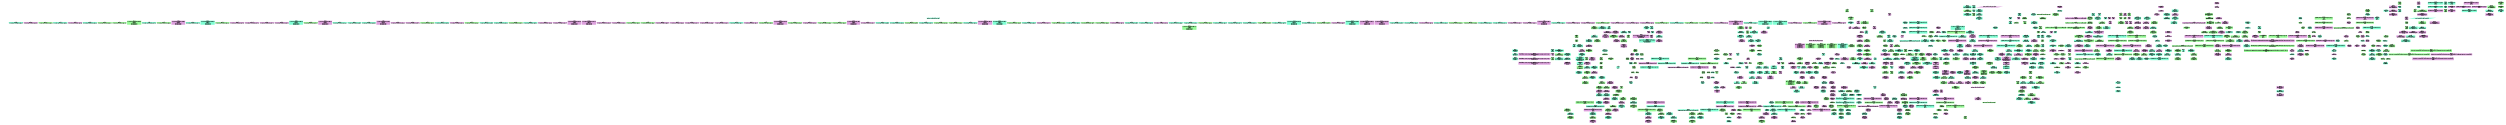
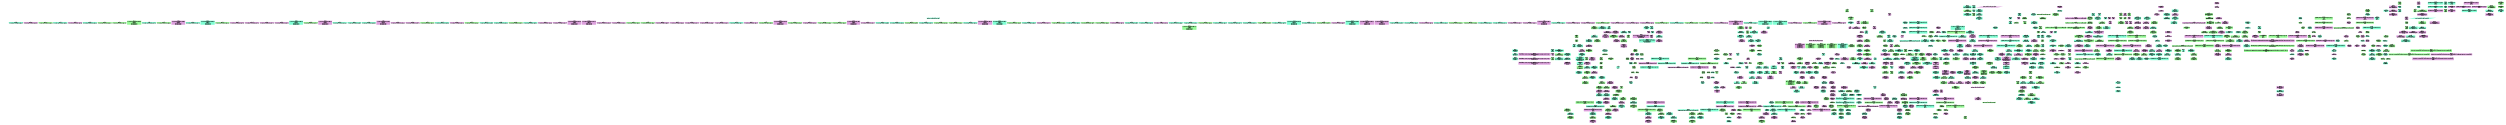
node "CE0x4c5eb10": fillcolor plum -> aquamarine
